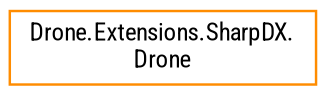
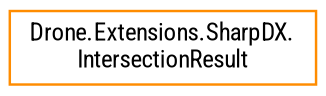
node "Drone.Extensions.SharpDX. Drone": label "Drone.Extensions.SharpDX. Drone" -> "Drone.Extensions.SharpDX. IntersectionResult"
